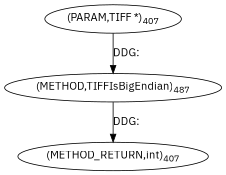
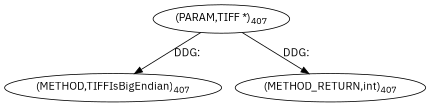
node "(METHOD,TIFFIsBigEndian)": text "487" -> "407"
edge "(METHOD,TIFFIsBigEndian)" -> "(METHOD_RETURN,int)": now "(PARAM,TIFF *)" -> "(METHOD_RETURN,int)"
